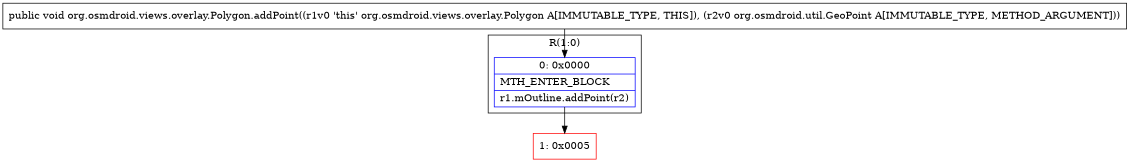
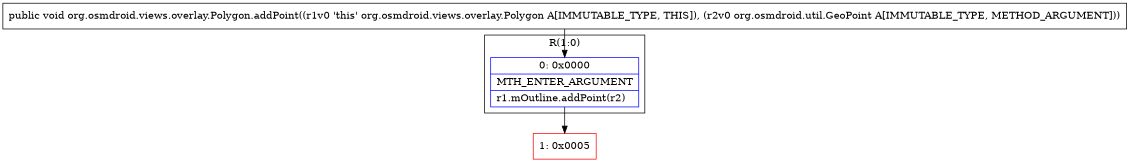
node "0: 0x0000": text "MTH_ENTER_BLOCK" -> "MTH_ENTER_ARGUMENT"
